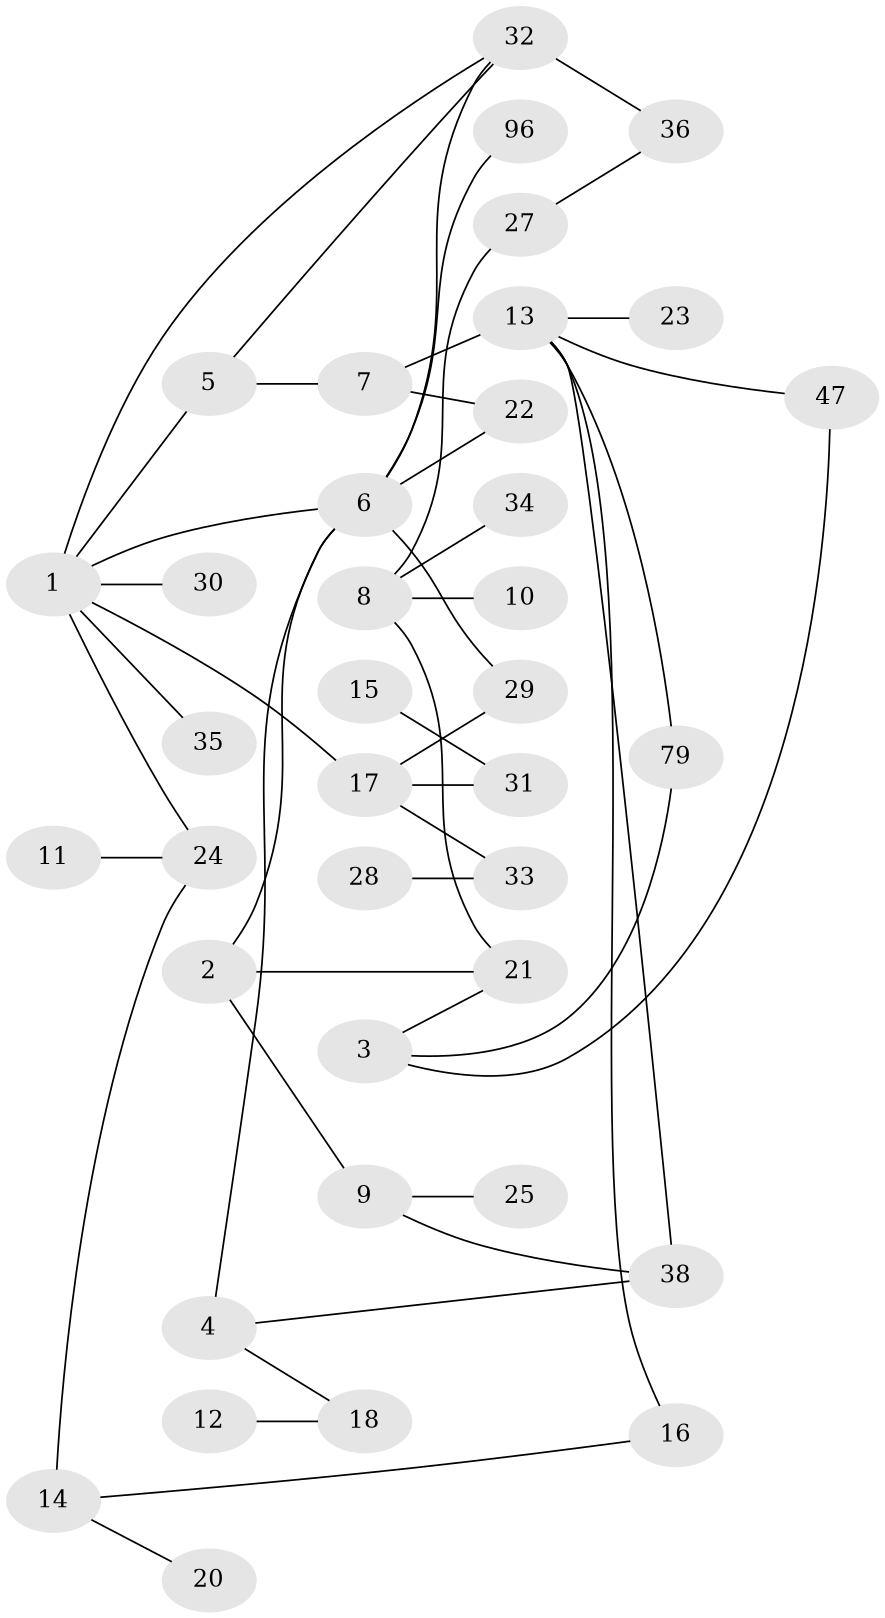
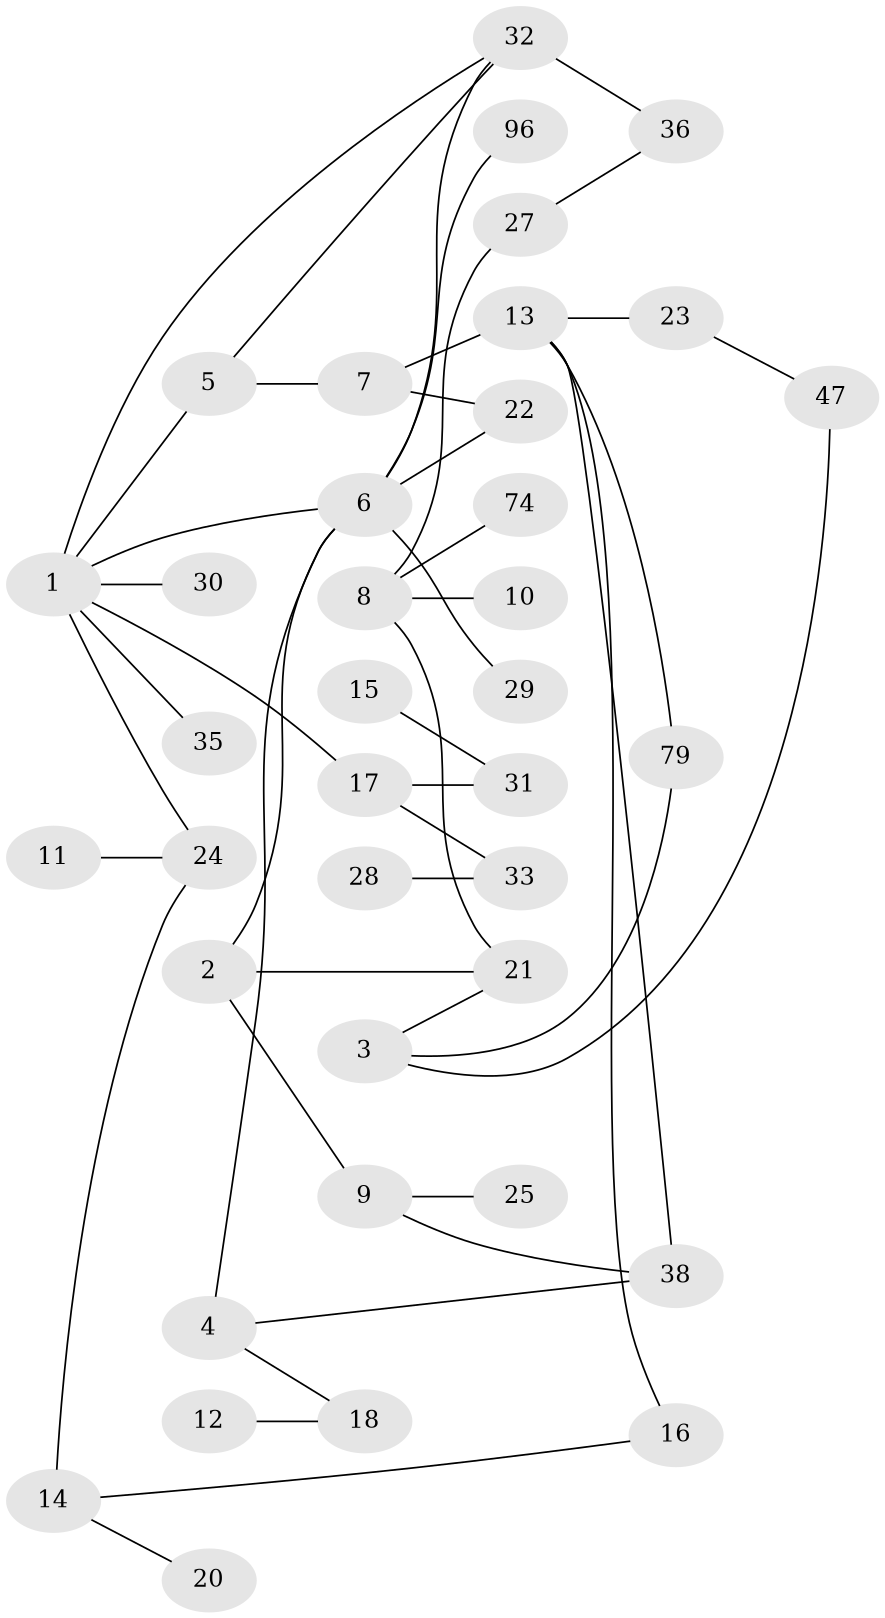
edge "13" -- "47": now "23" -- "47"
node "34": label "34" -> "74"
edge "29" -- "17": removed
